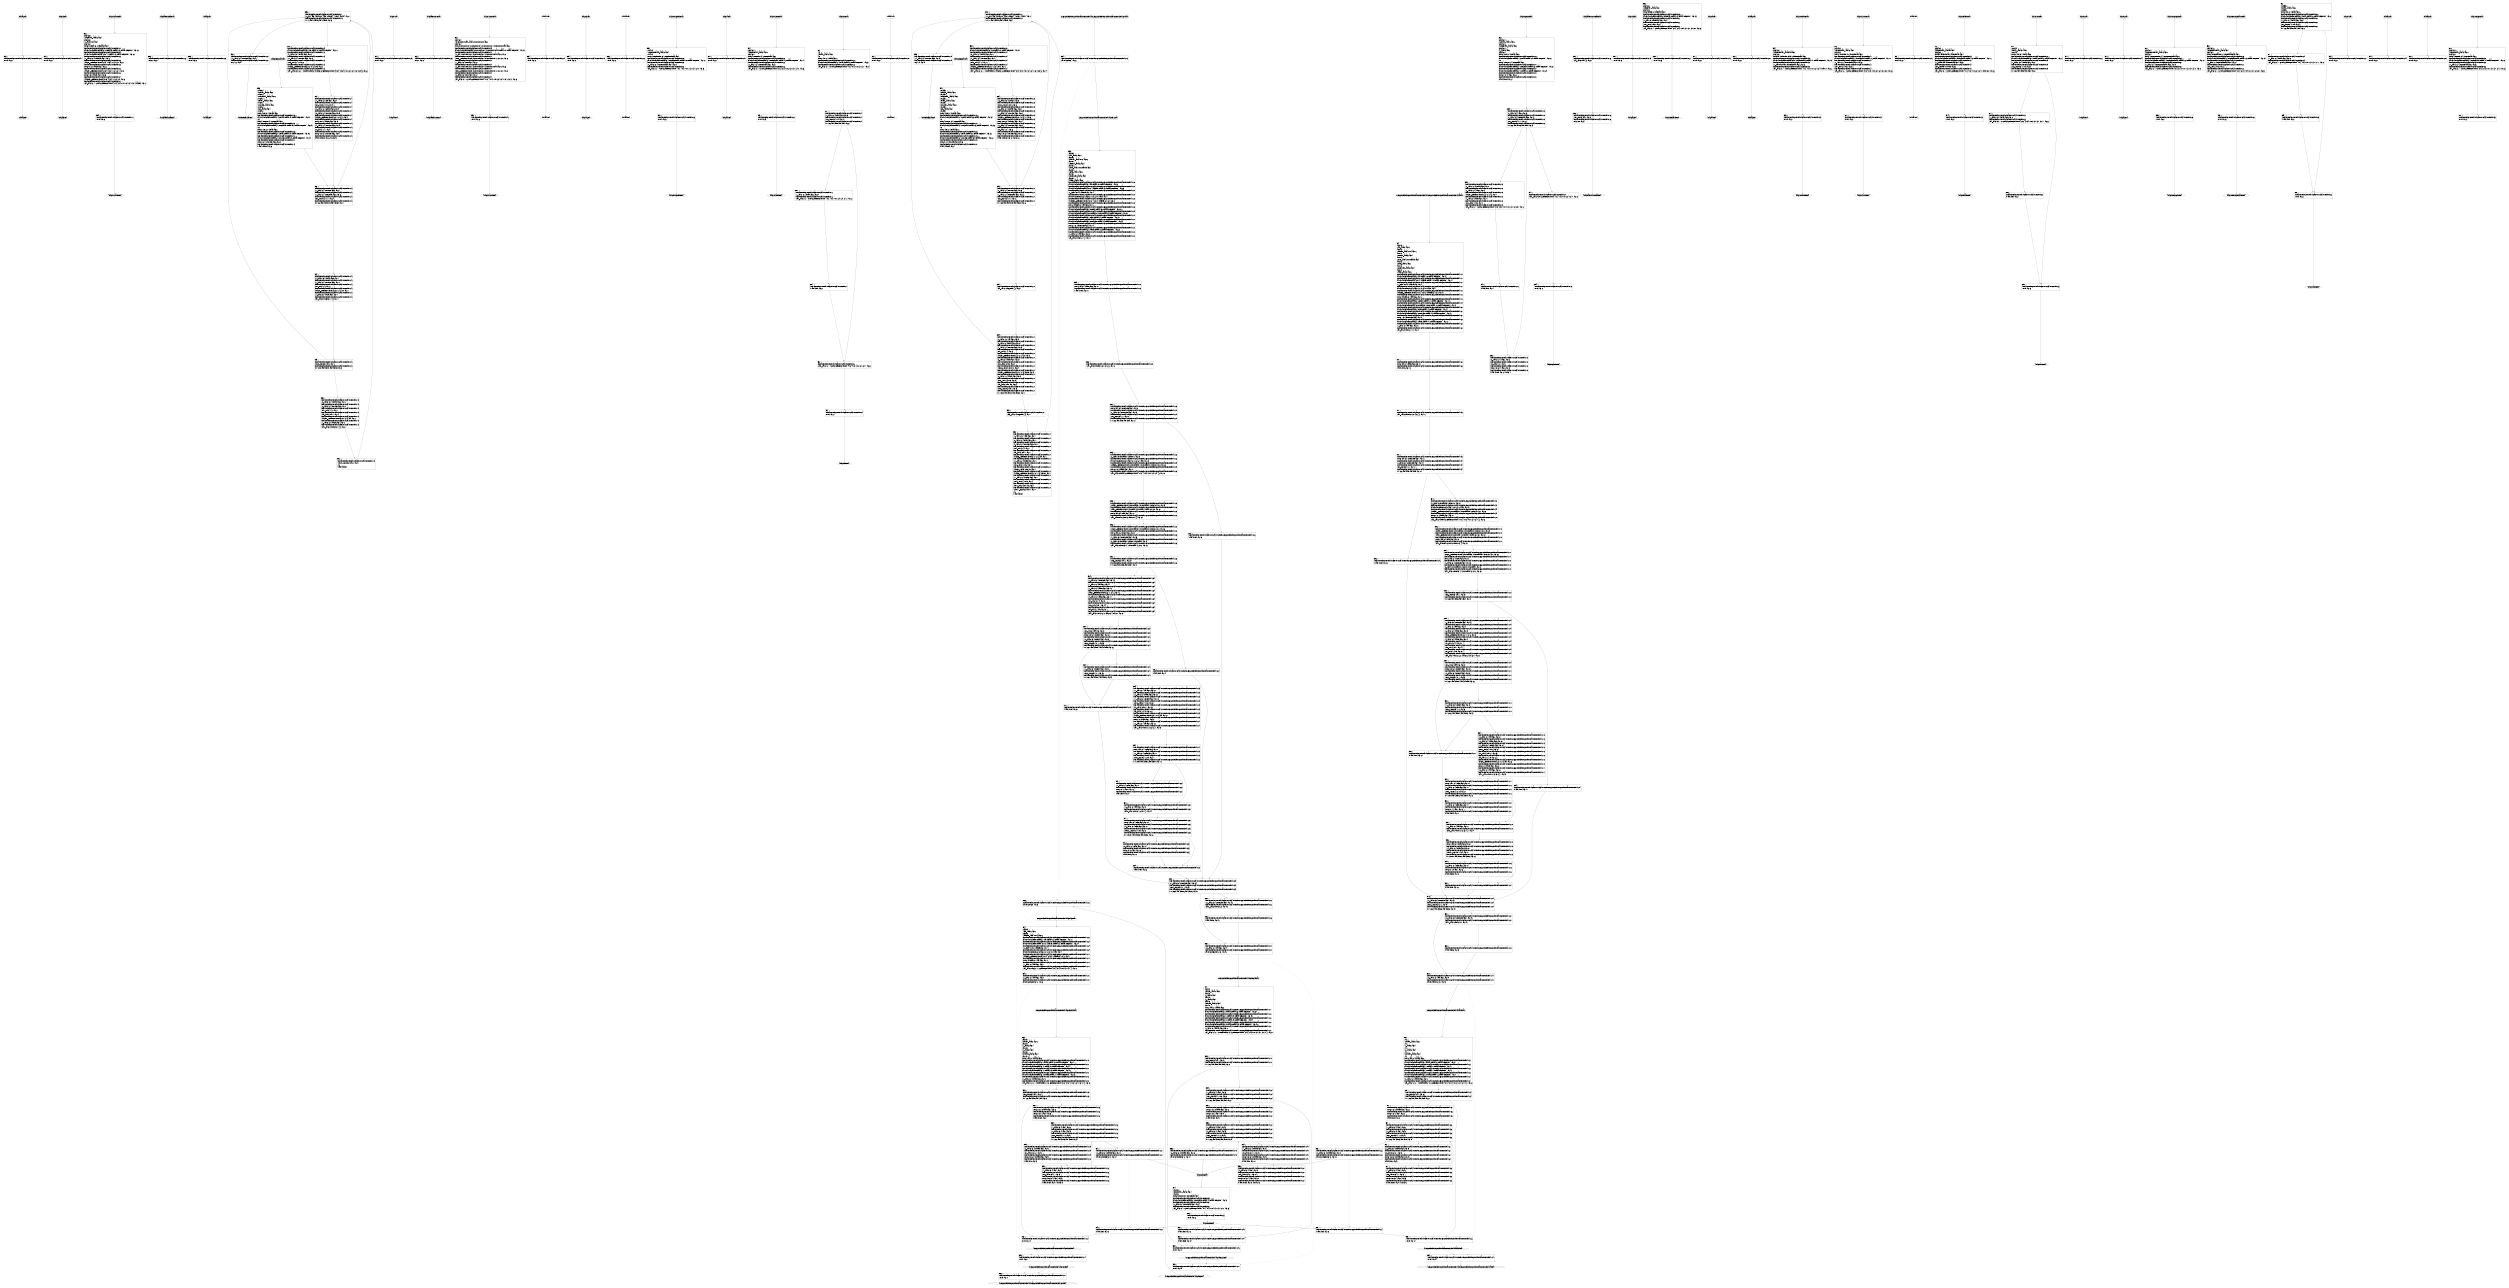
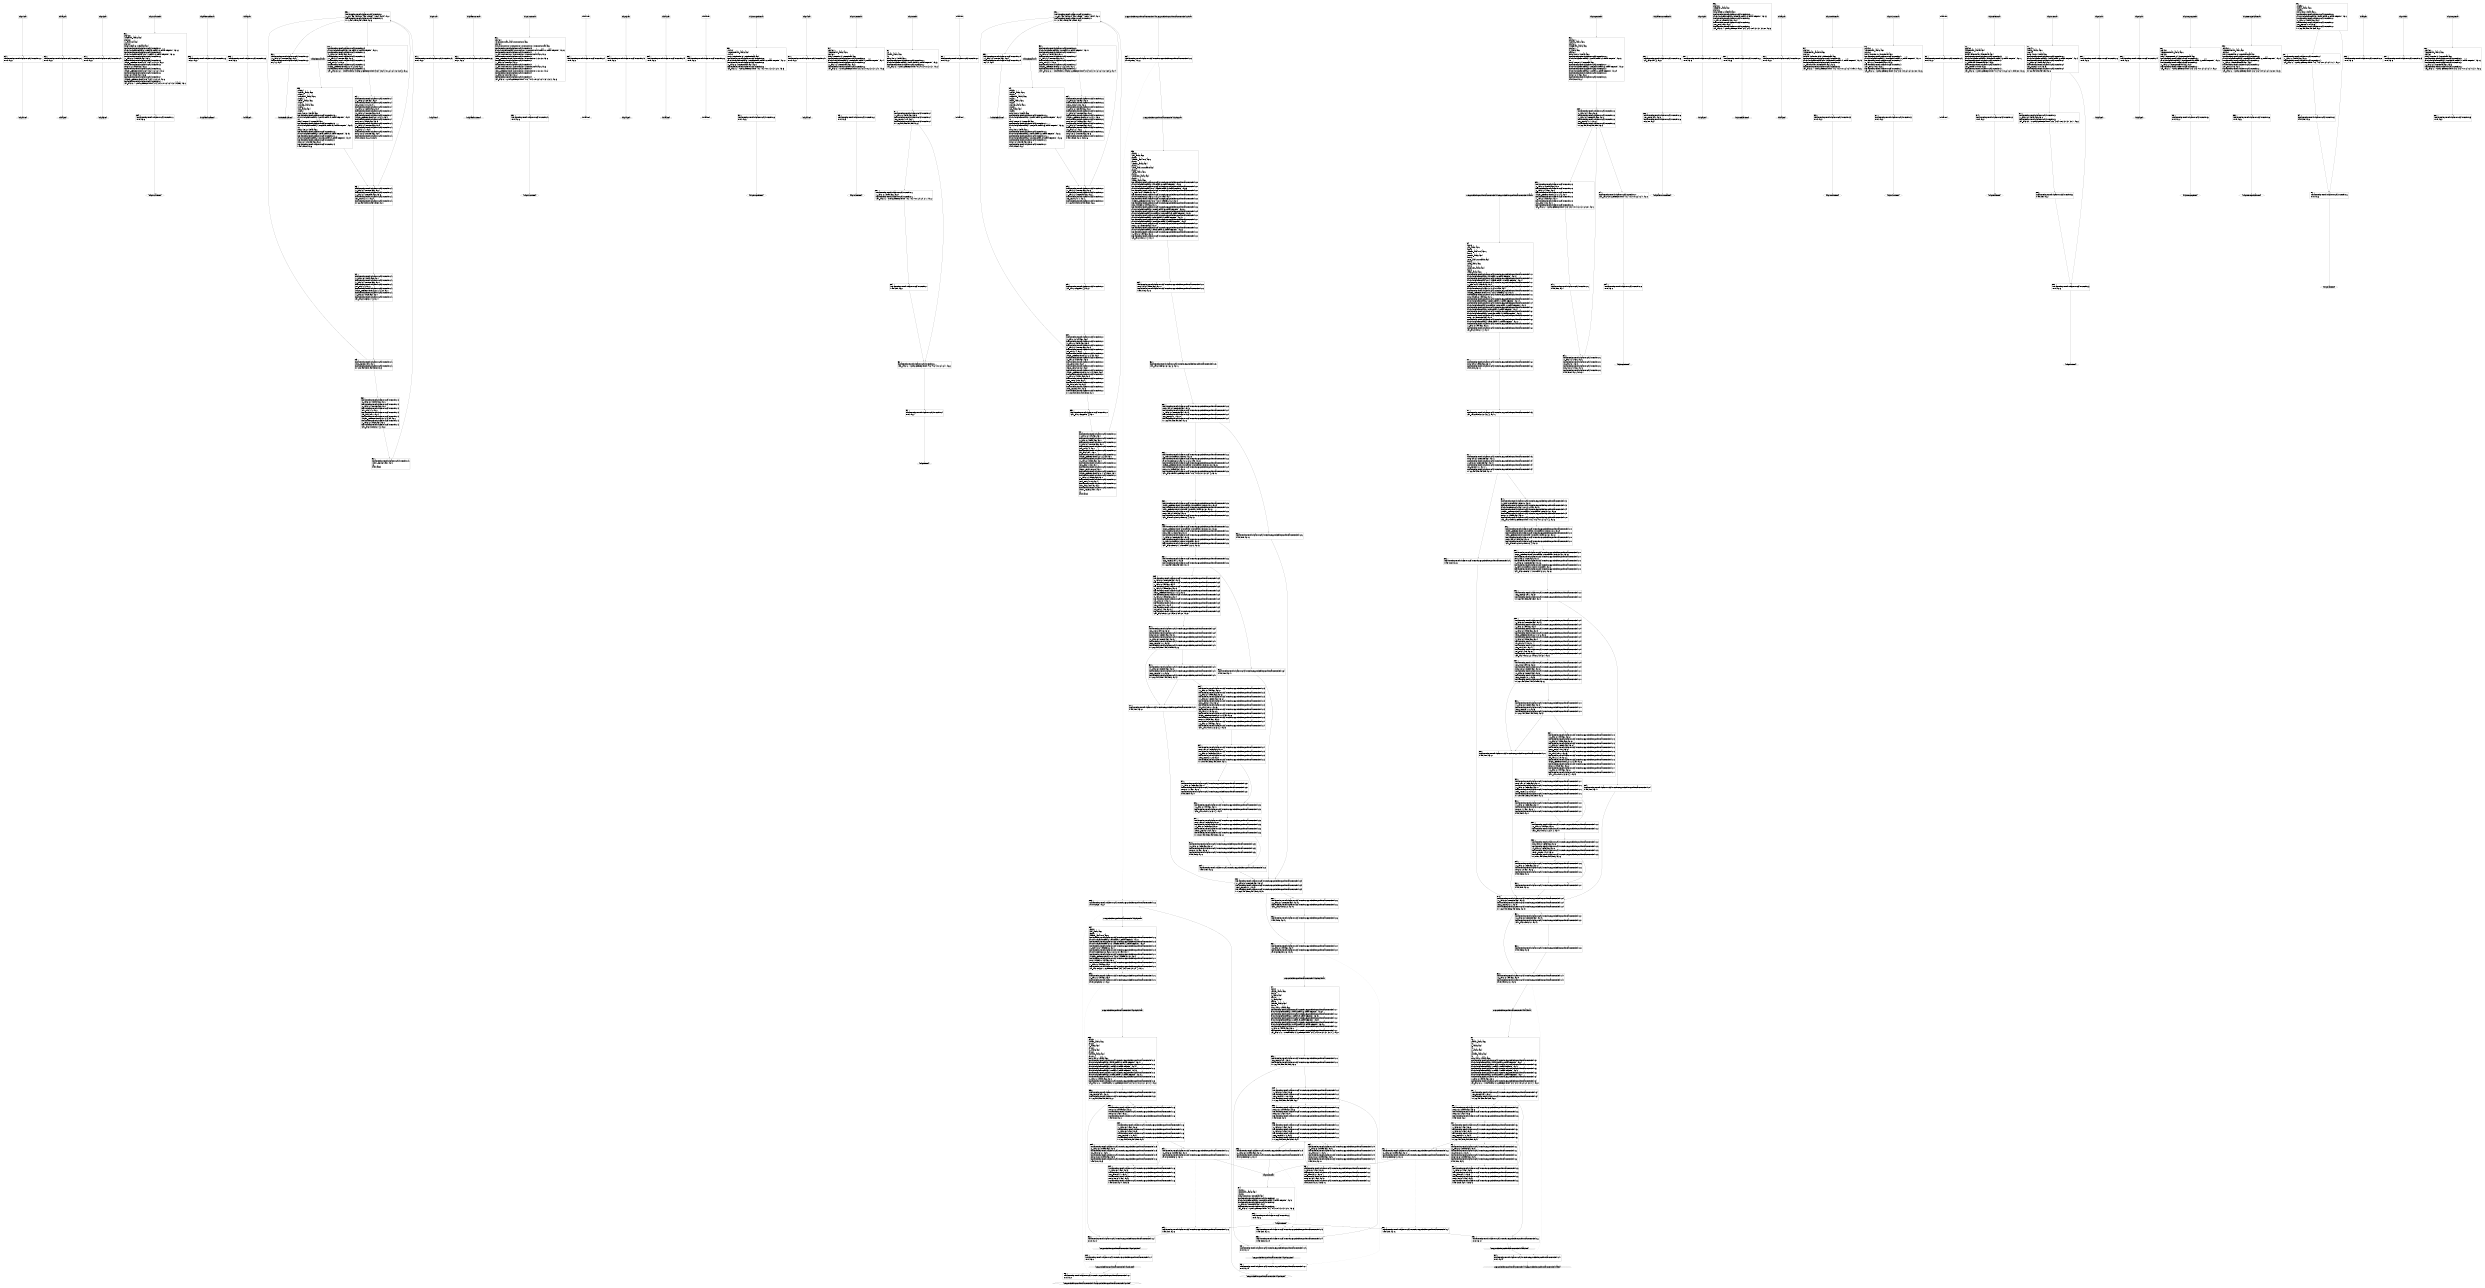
node "{io_ll_good1_end}": added
node "{io_ll_bad2_end}": added
node "{io_ll_good9_end}": removed
